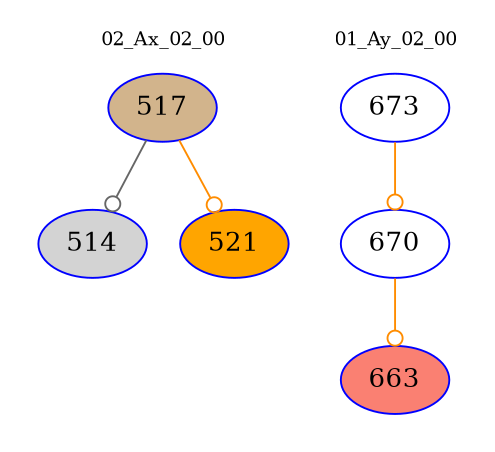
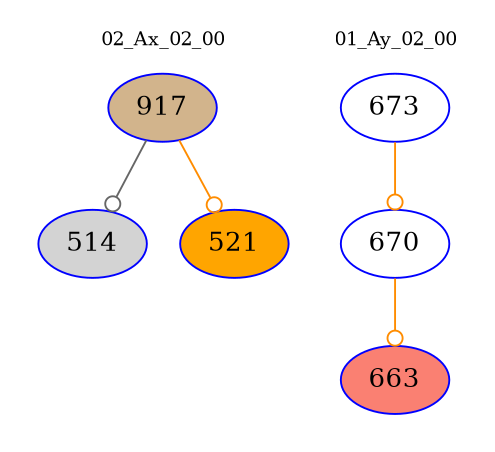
node "517": label "517" -> "917"
